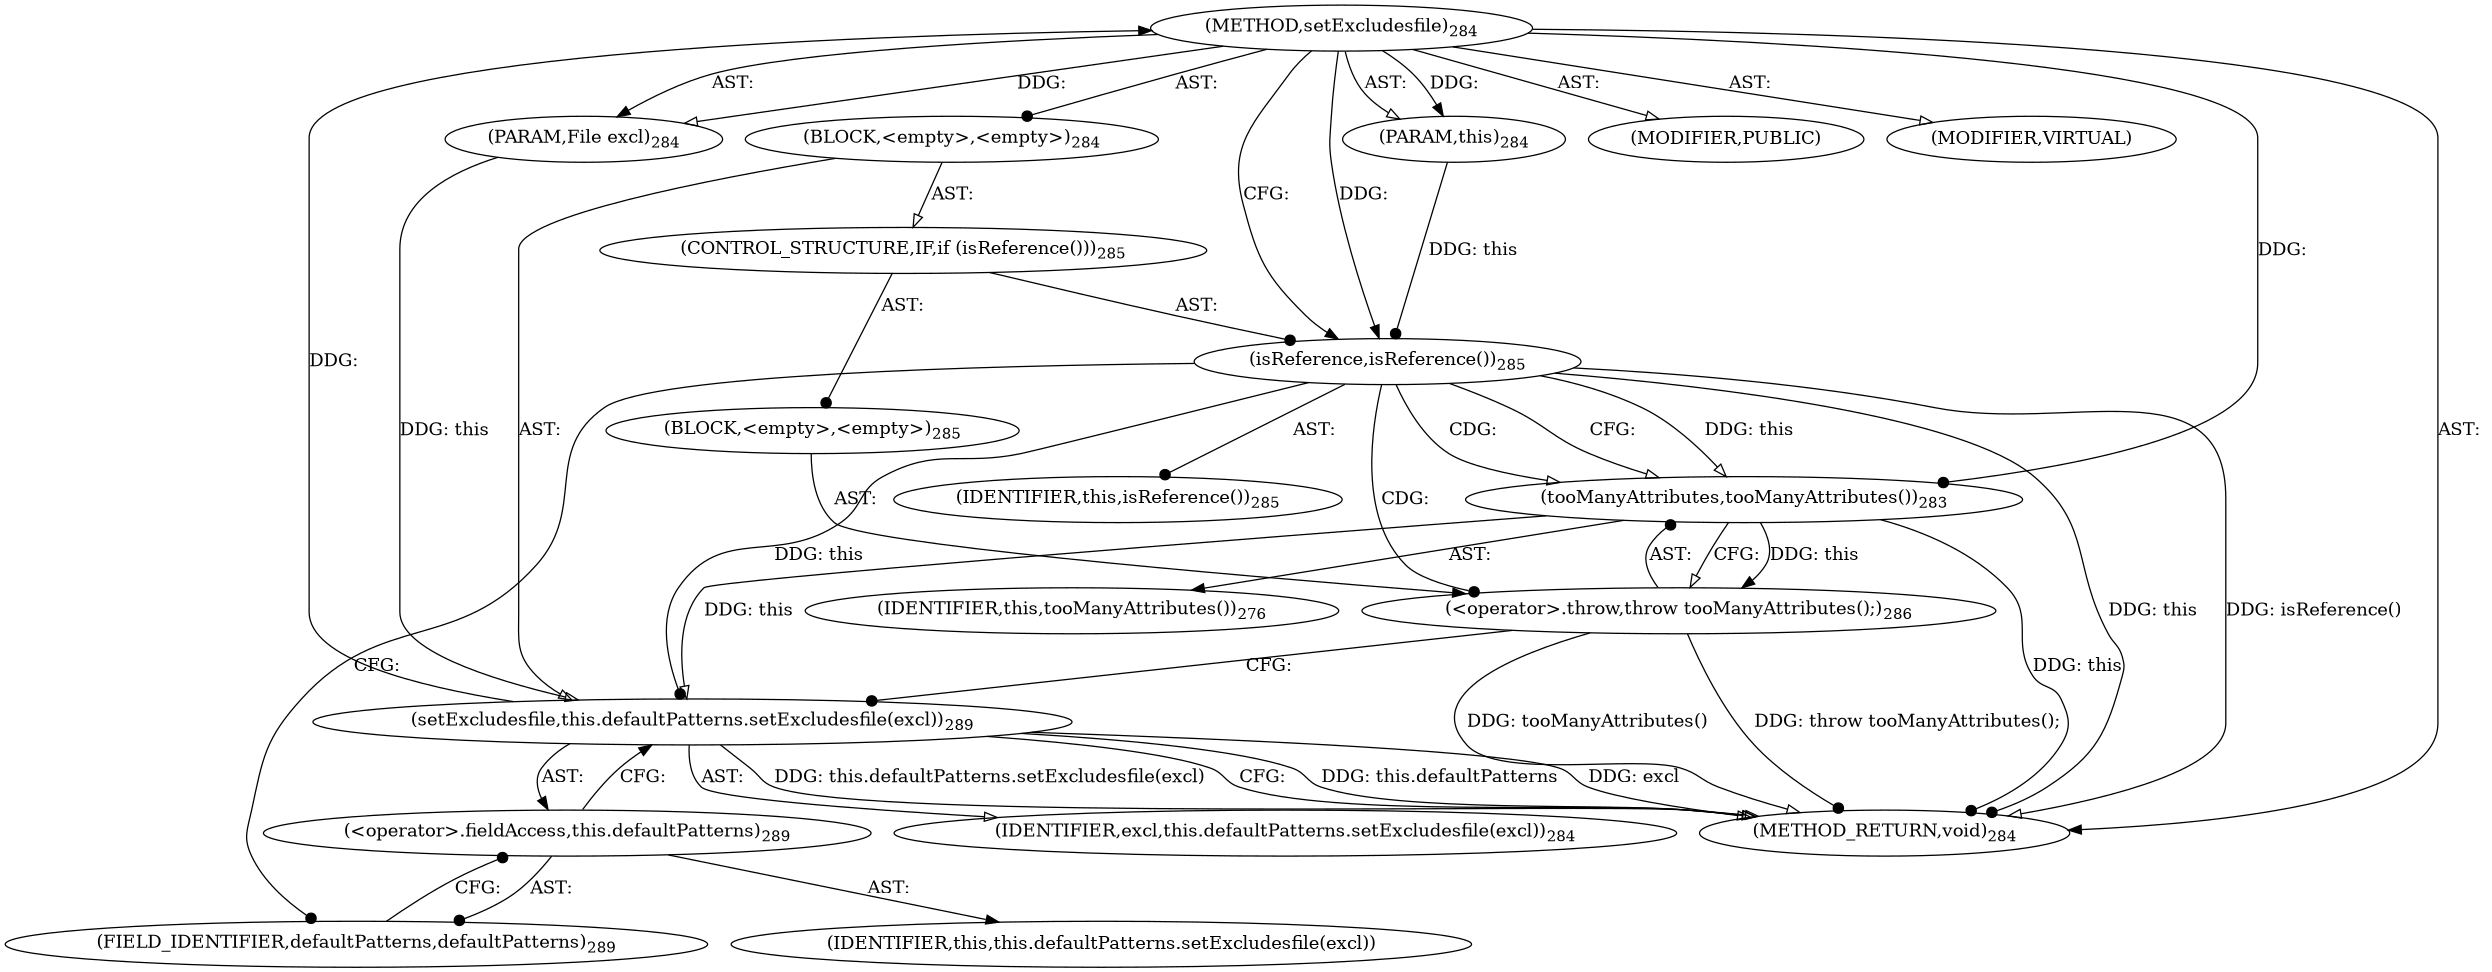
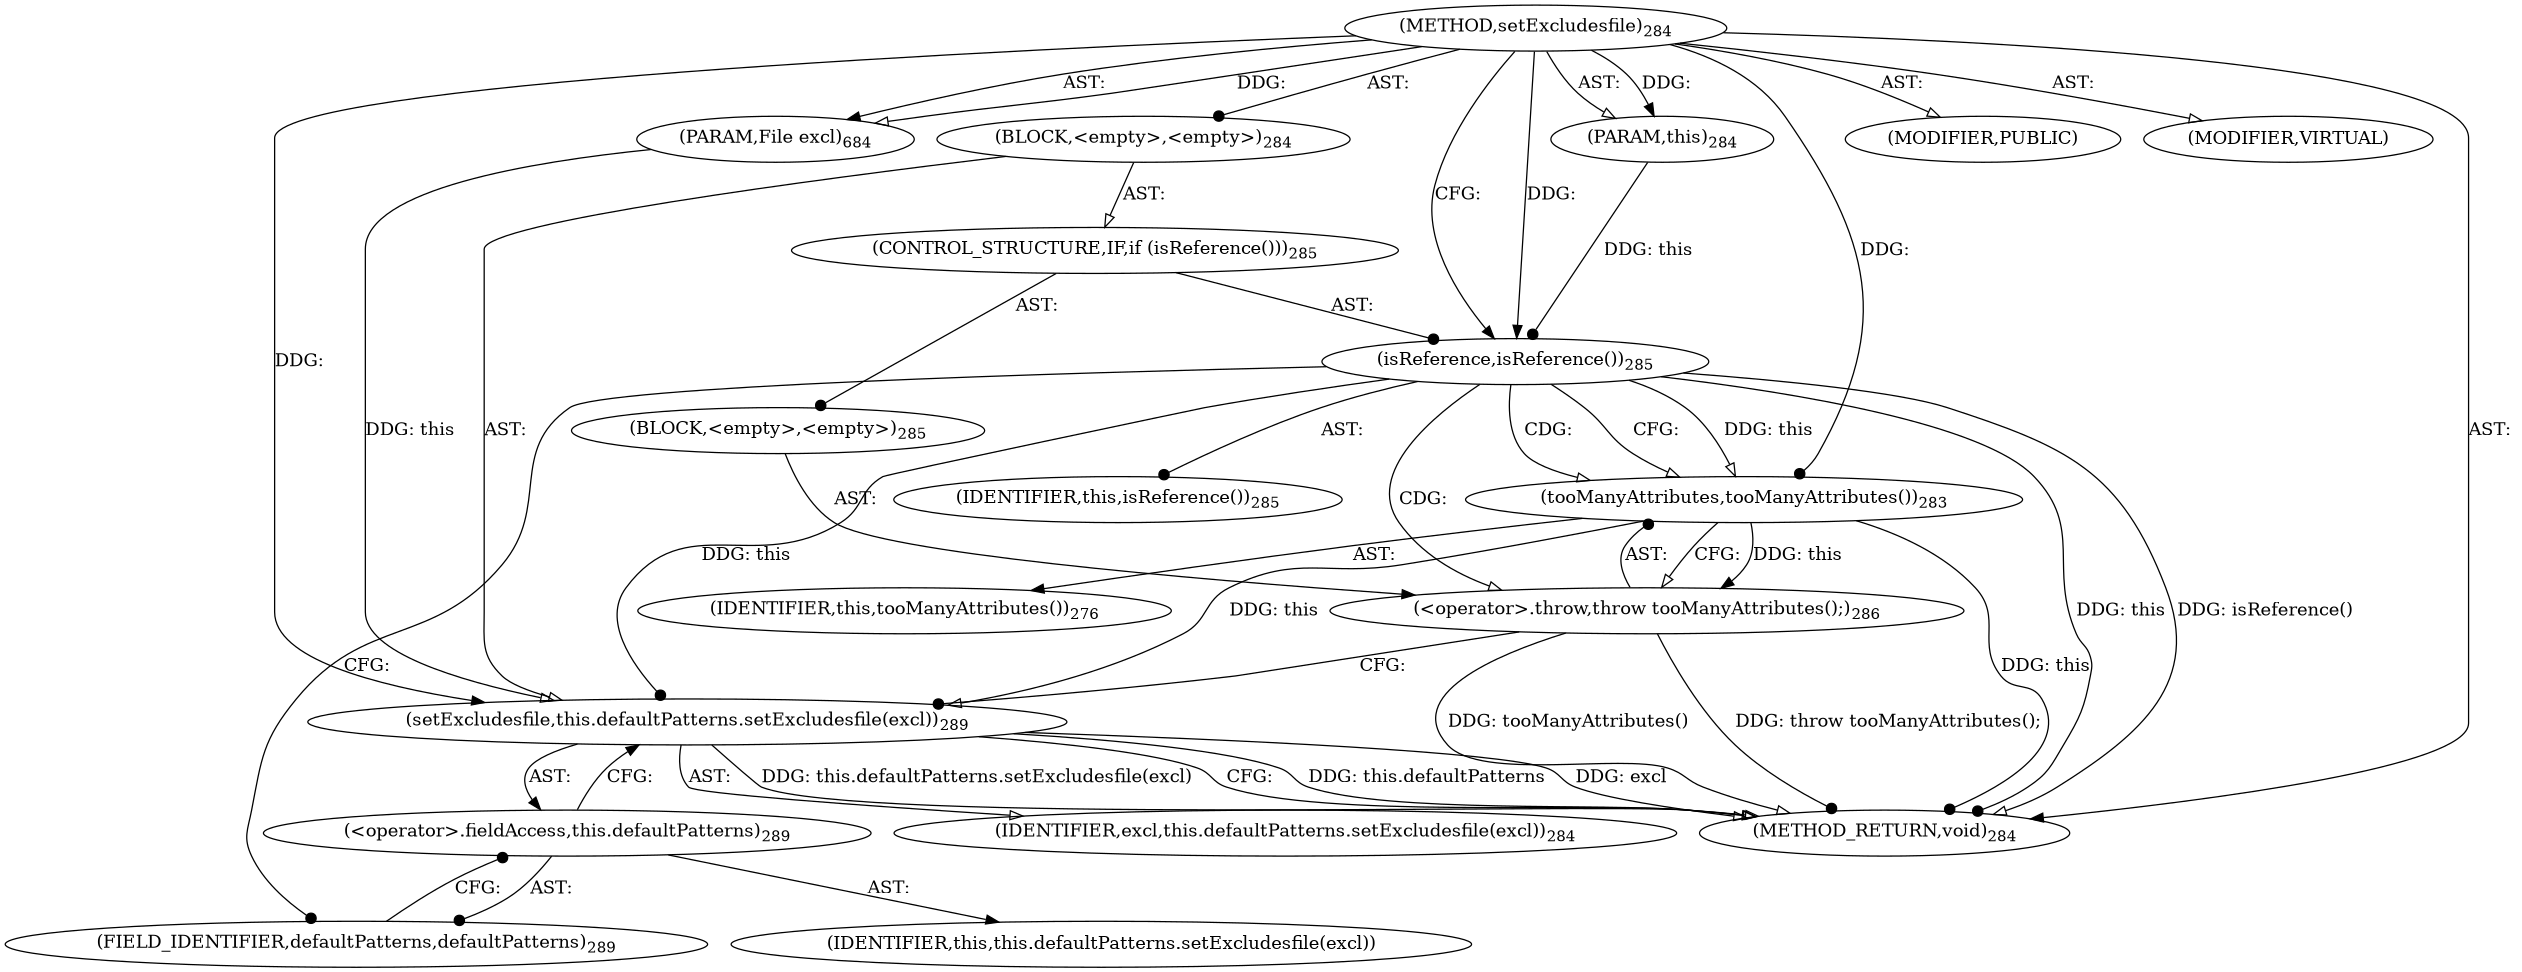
edge "(setExcludesfile,this.defaultPatterns.setExcludesfile(excl))" -> "(METHOD,setExcludesfile)": reversed
node "(PARAM,File excl)": text "284" -> "684"
edge "(isReference,isReference())" -> "(<operator>.throw,throw tooManyAttributes();)": arrowhead dot -> onormal
